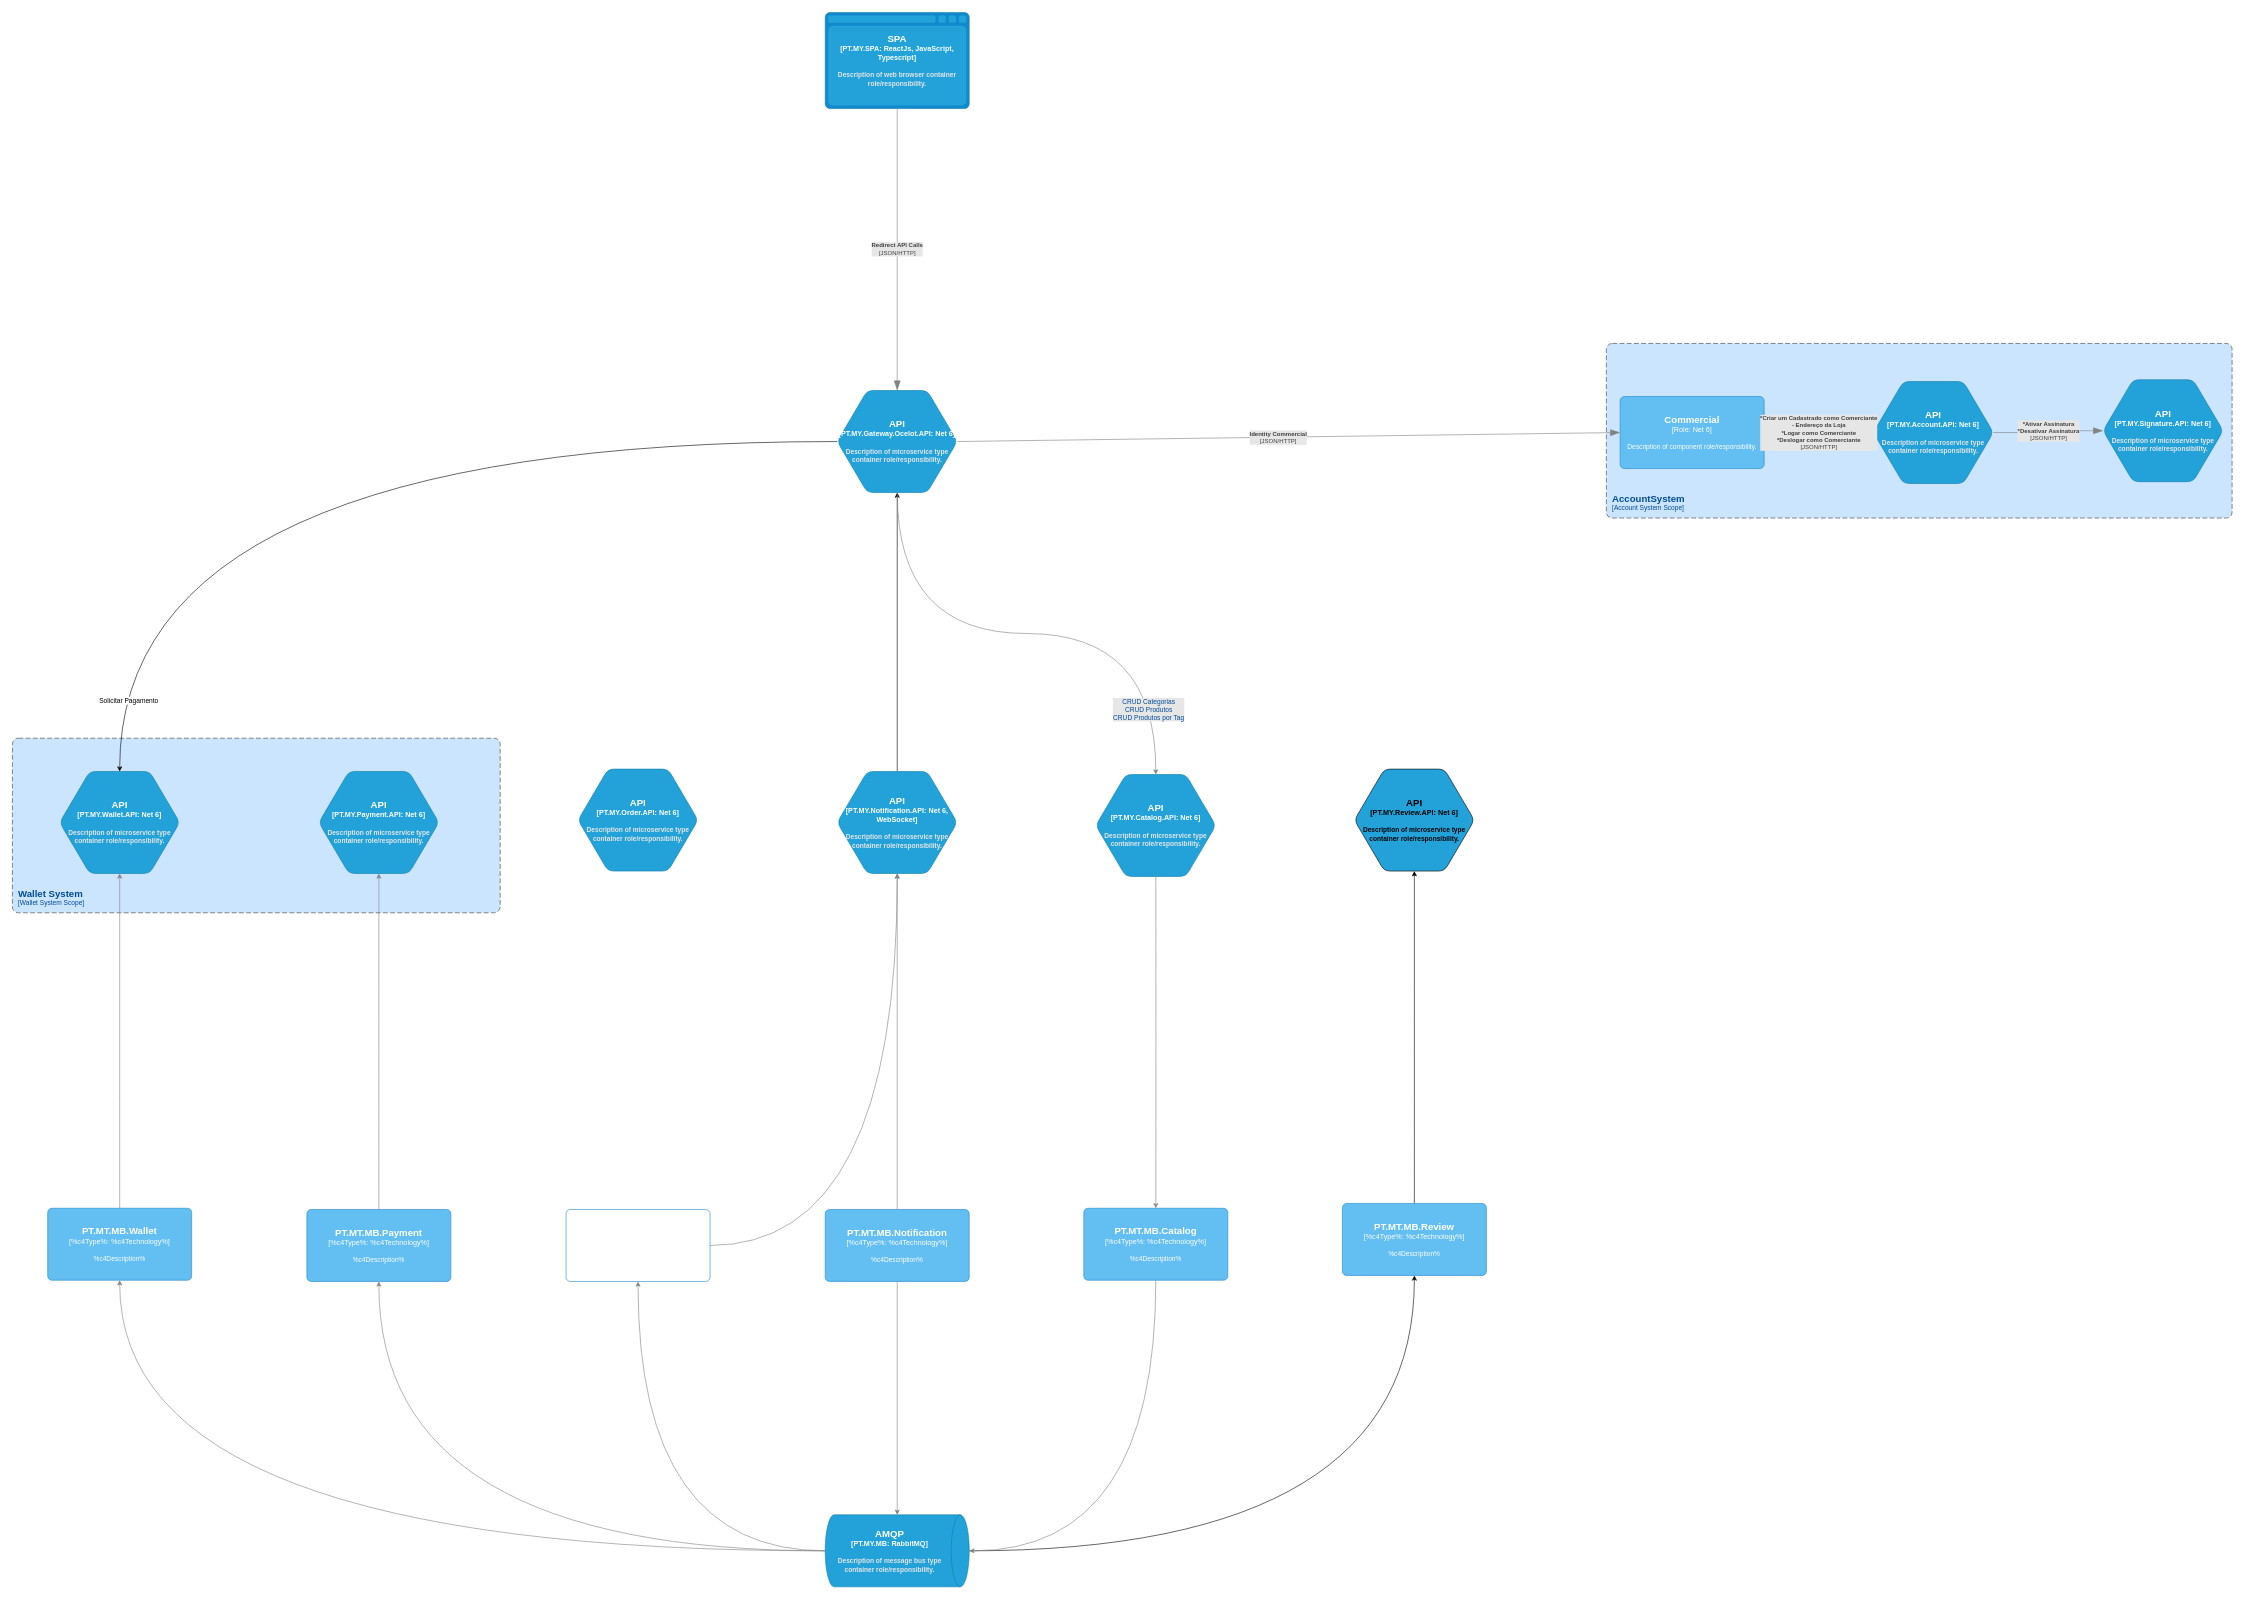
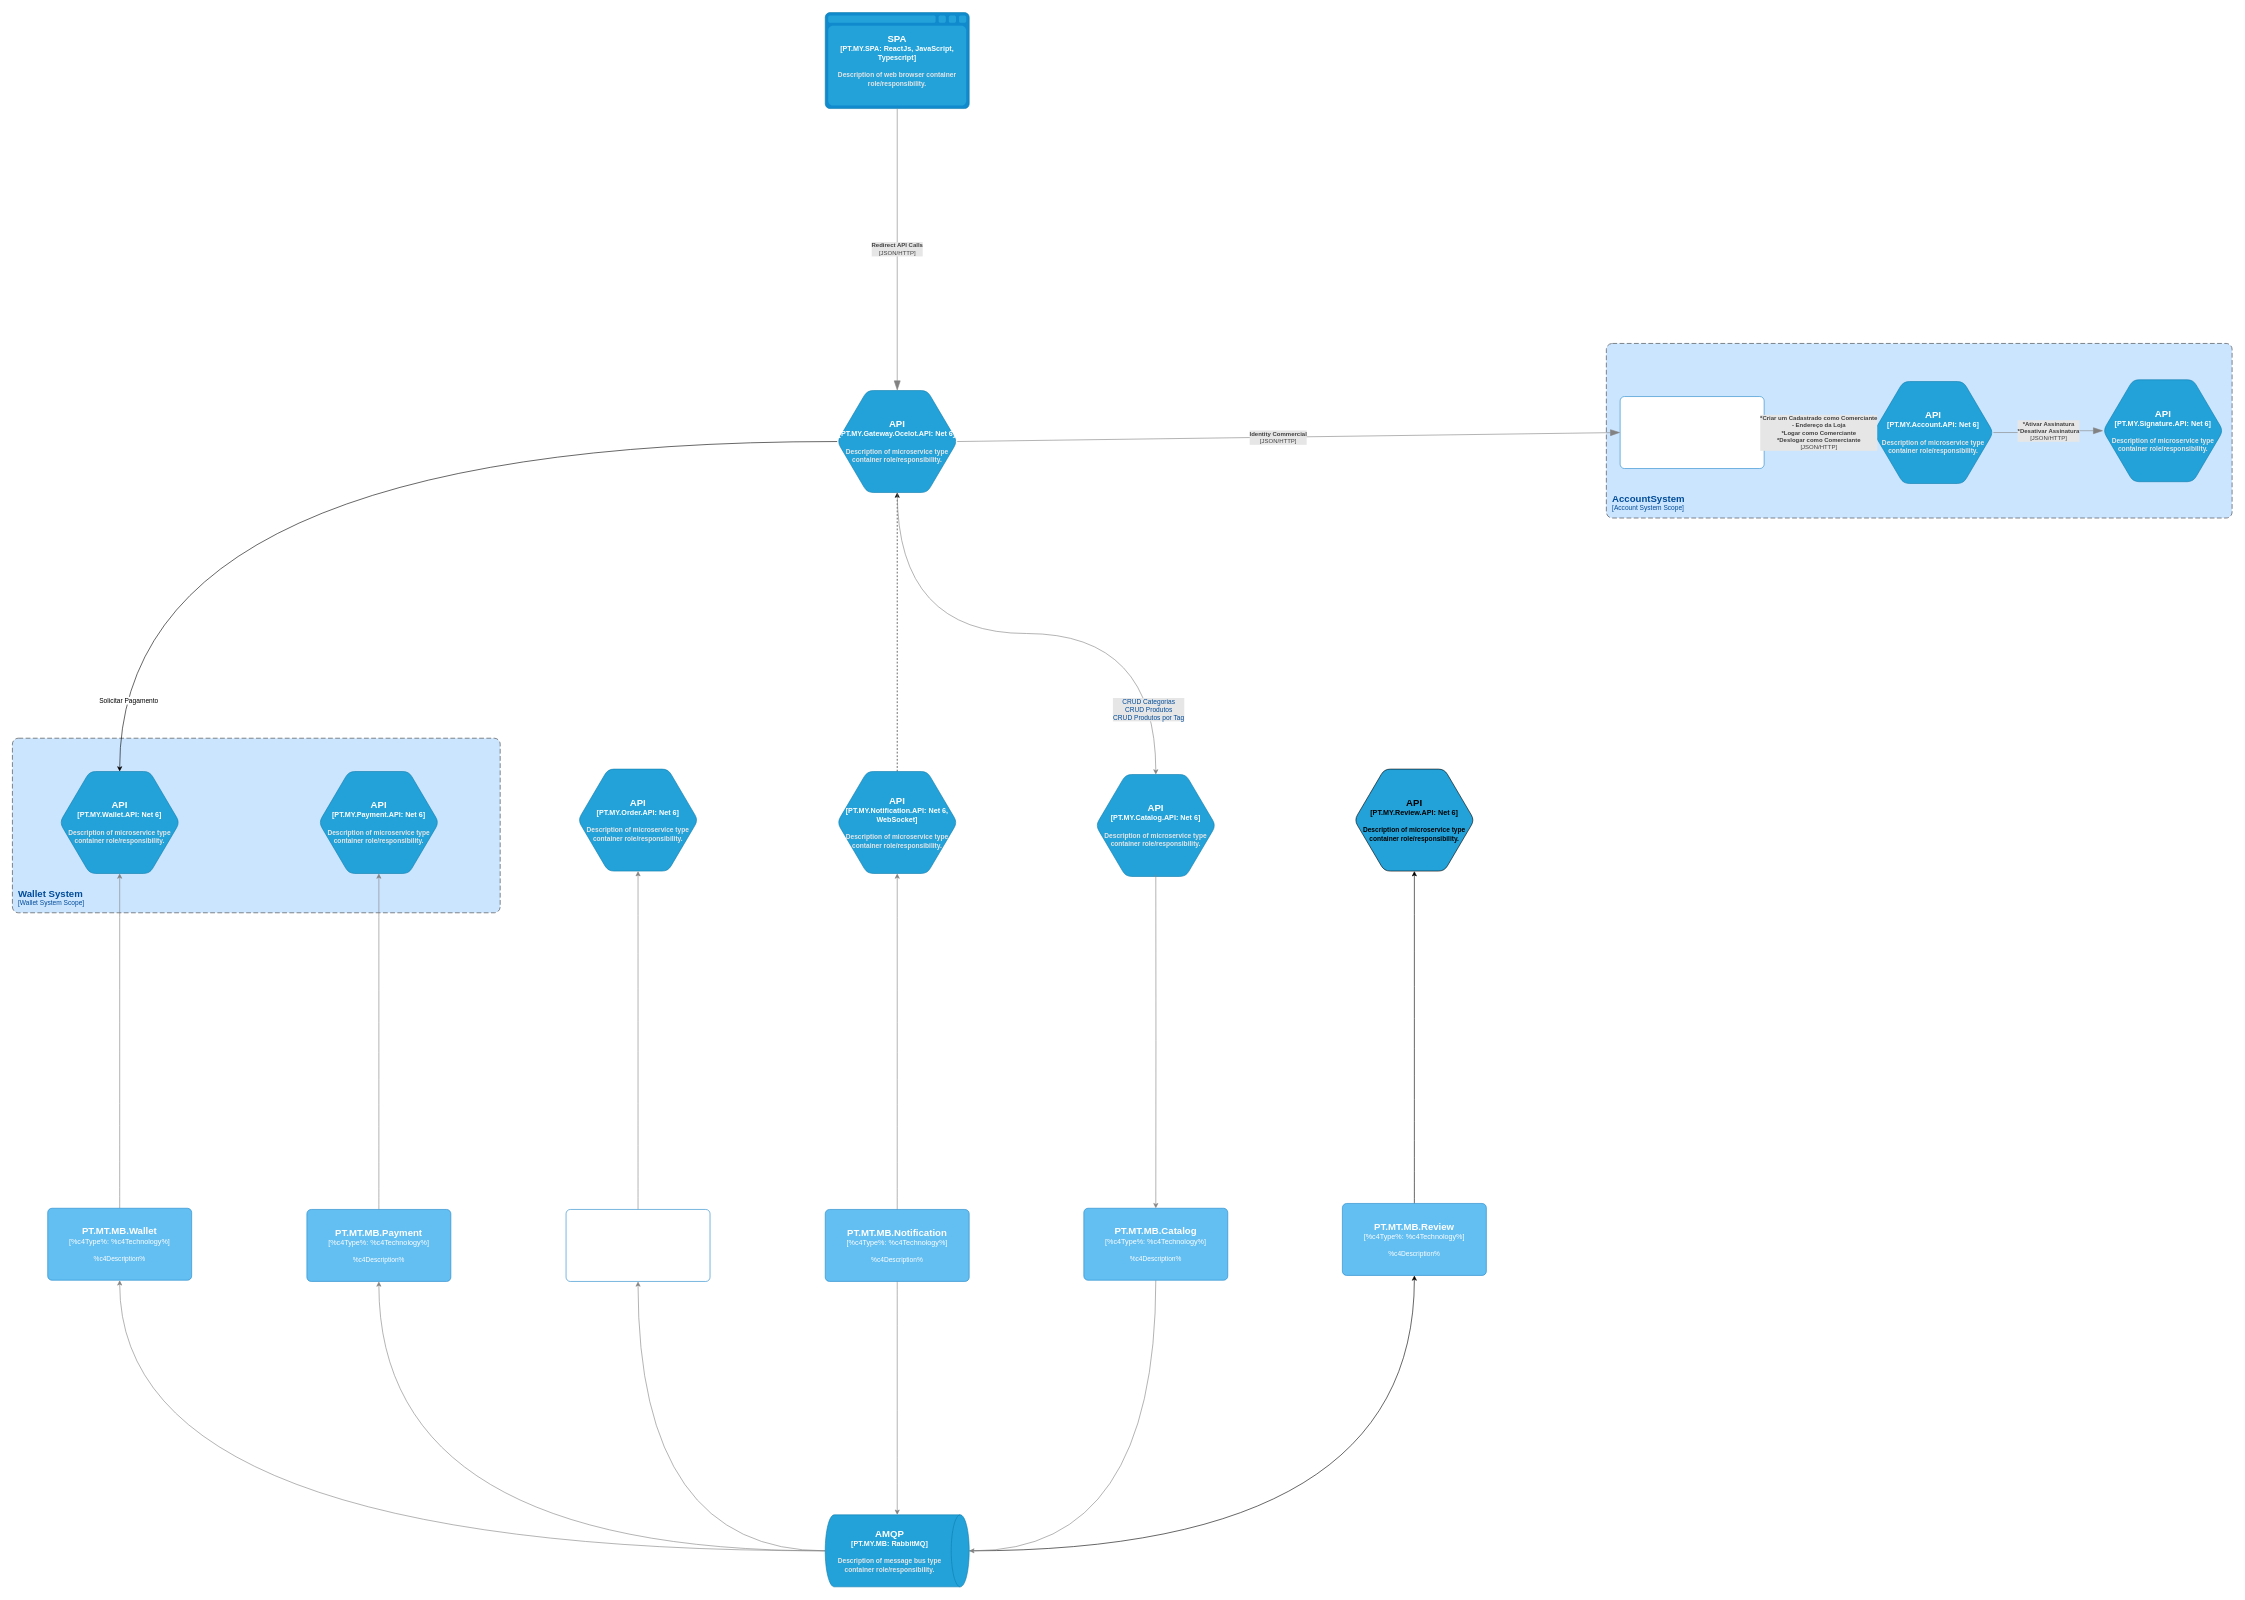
node "Commercial [Role: Net 6] Description of component role/responsibility.": fillcolor #63bef2 -> #ffffff
edge "API [PT.MY.Notification.API: Net 6, WebSocket] Description of microservice type container role/responsibility." -> "API [PT.MY.Gateway.Ocelot.API: Net 6] Description of microservice type container role/responsibility.": style solid -> dashed
edge "PT.MT.MB.Order [%c4Type%: %c4Technology%] %c4Description%" -> "API [PT.MY.Notification.API: Net 6, WebSocket] Description of microservice type container role/responsibility.": now "PT.MT.MB.Order [%c4Type%: %c4Technology%] %c4Description%" -> "API [PT.MY.Order.API: Net 6] Description of microservice type container role/responsibility."
